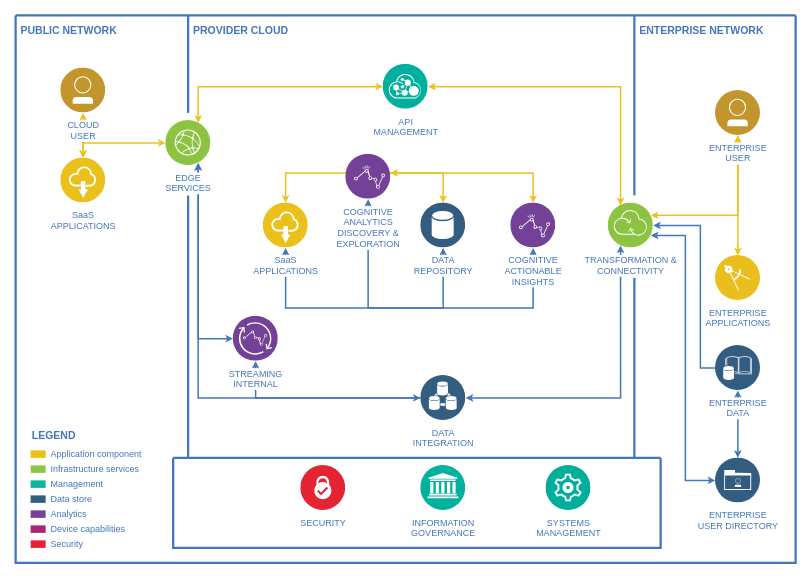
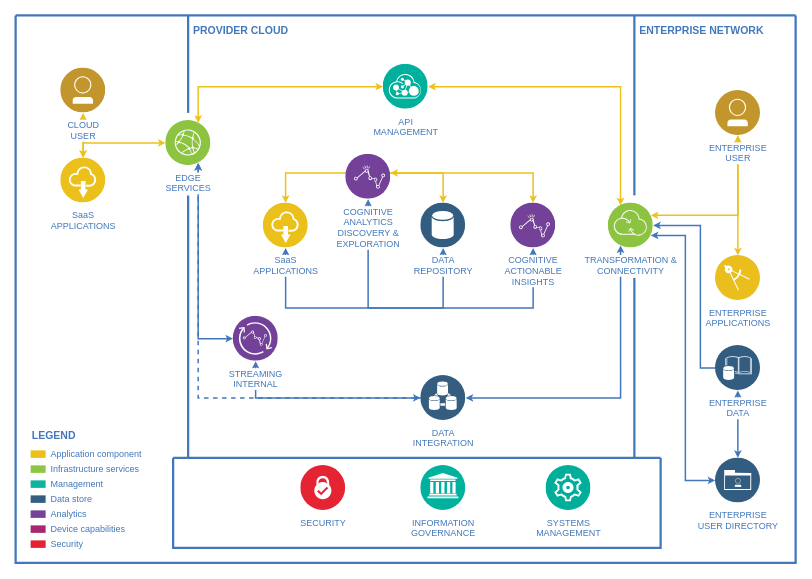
node "PUBLIC NETWORK": removed
edge "EDGE SERVICES" -- "DATA INTEGRATION": style solid -> dashed
